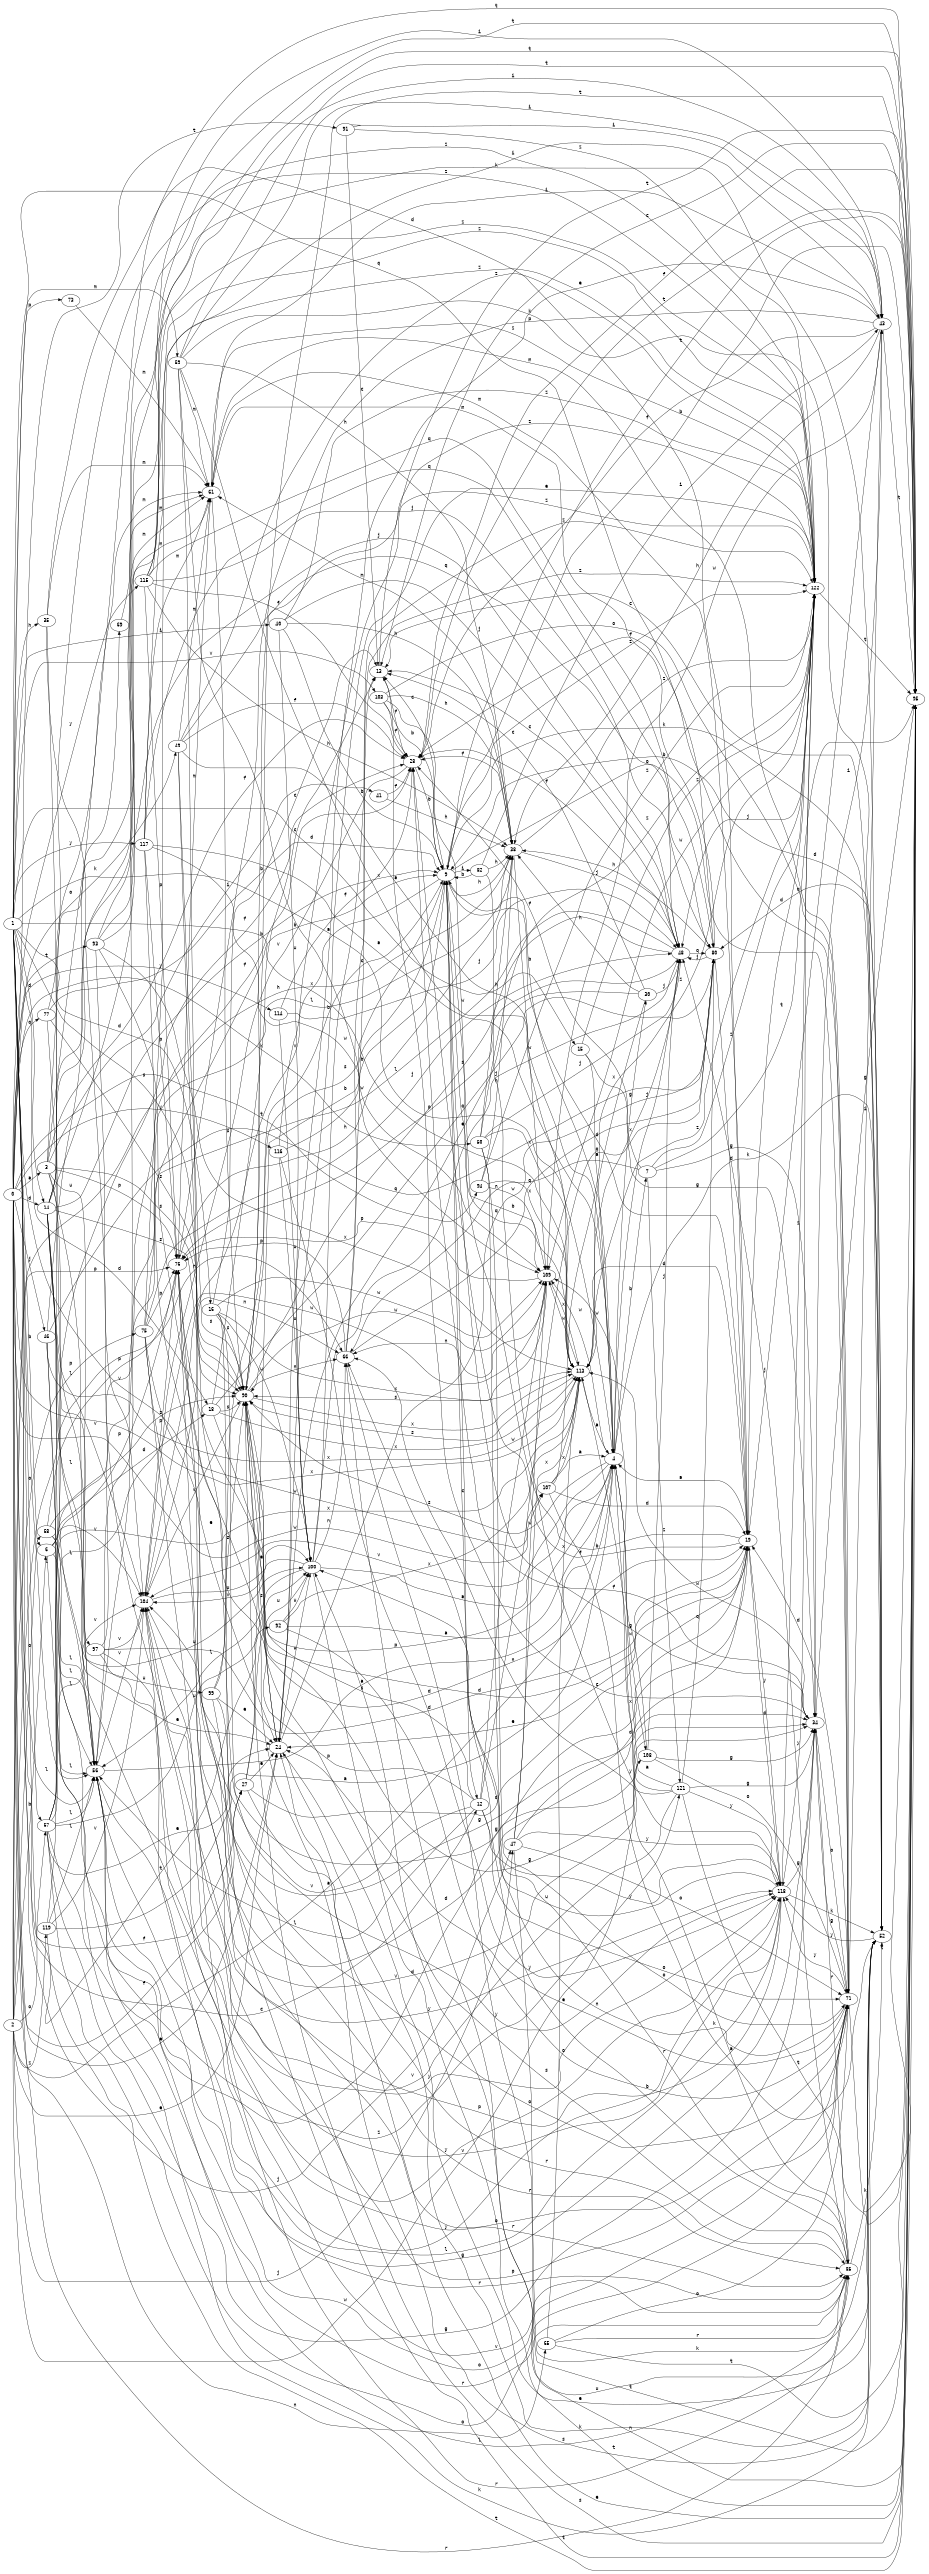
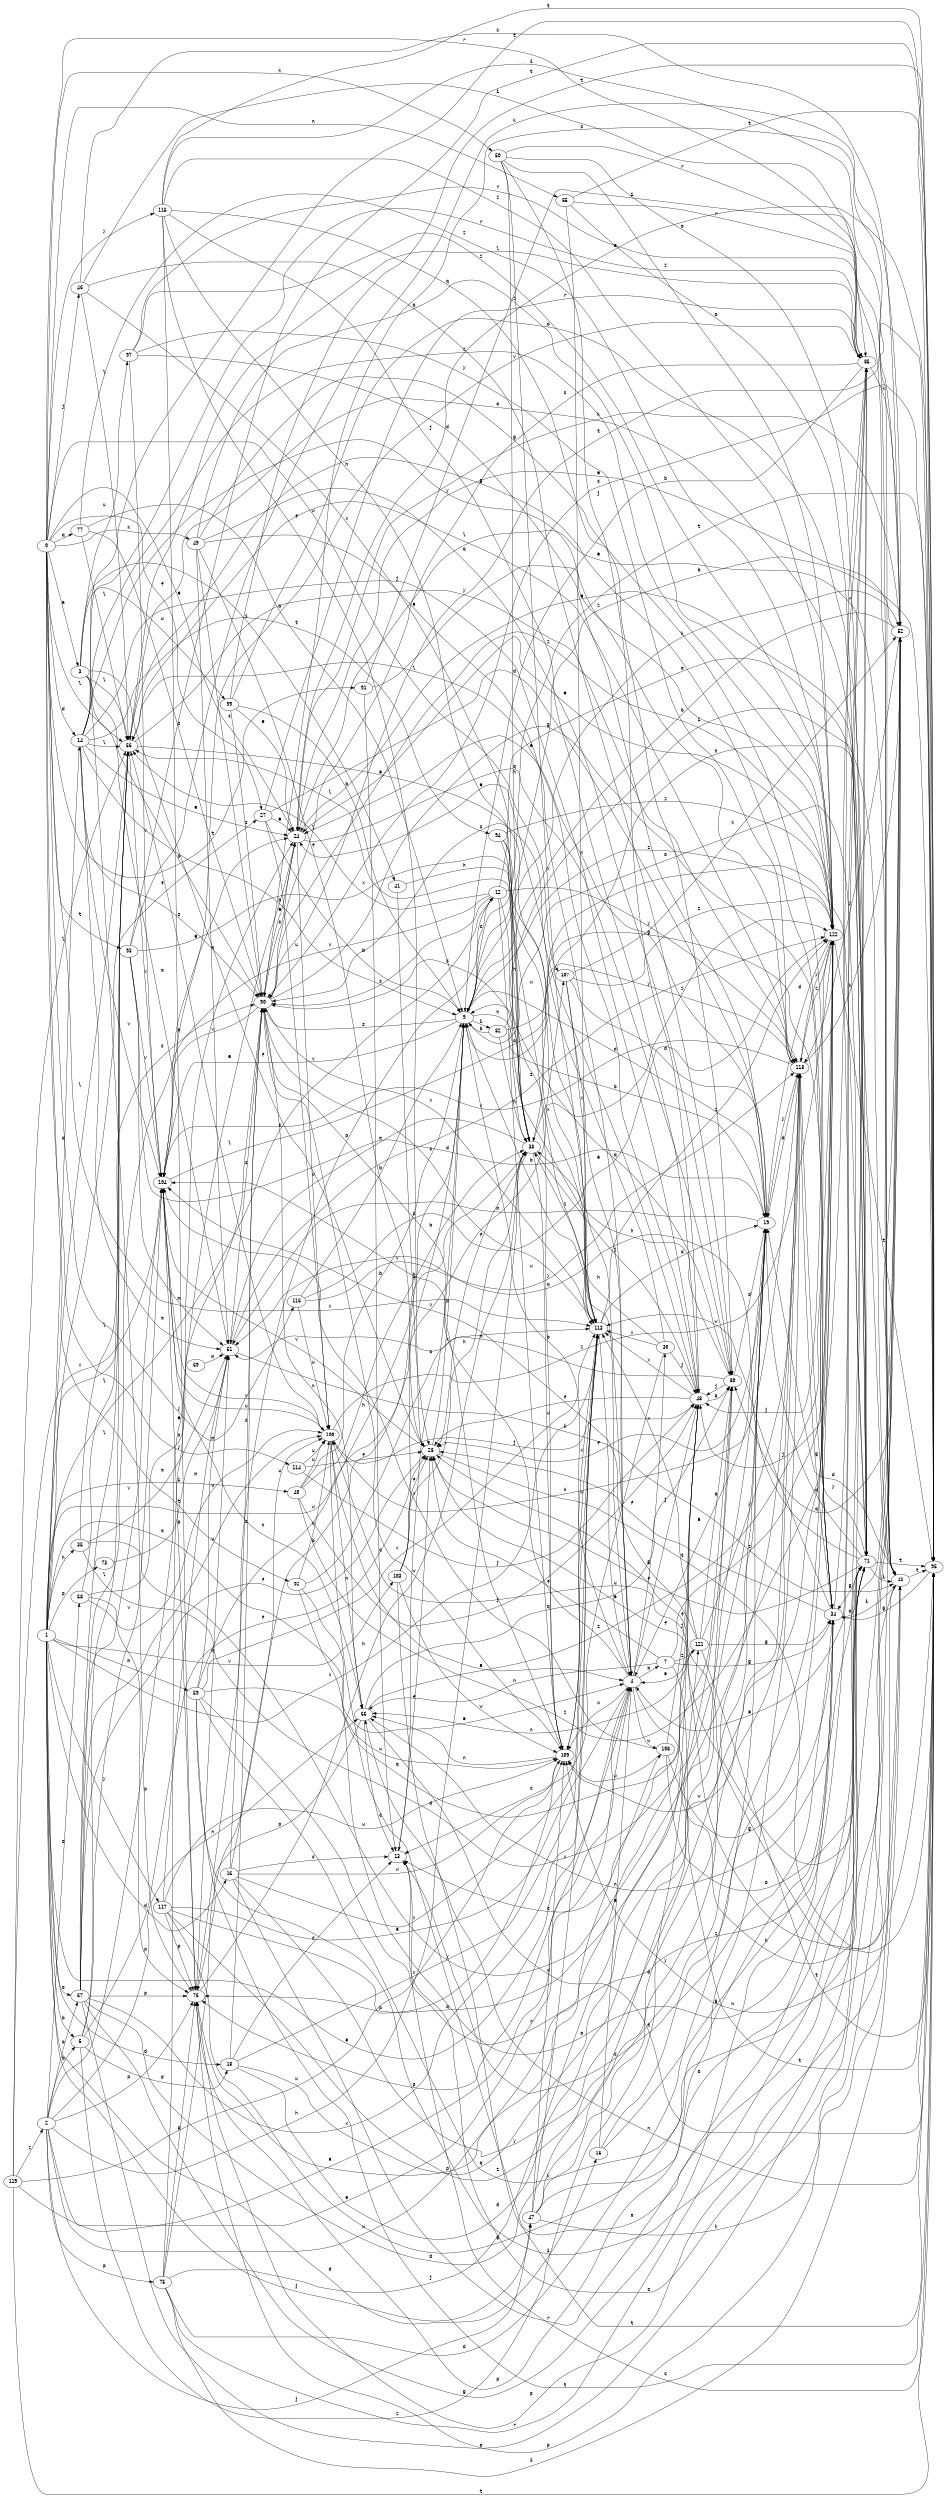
edge "13" -> "95": removed, label "t"
edge "3" -> "69": removed, label "o"
edge "0" -> "94": now "14" -> "94"
edge "2" -> "119": reversed
